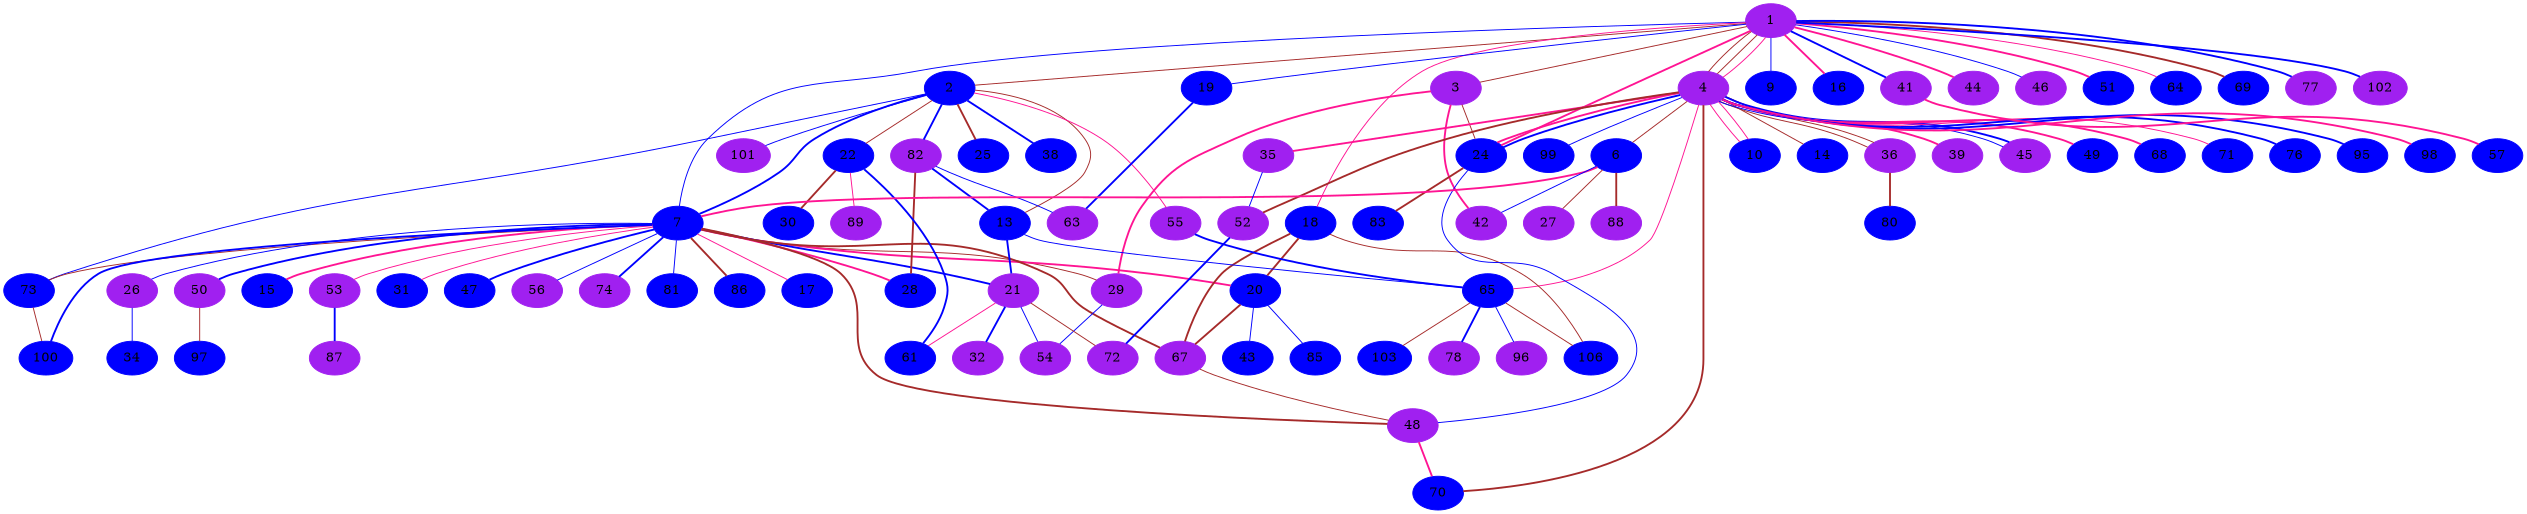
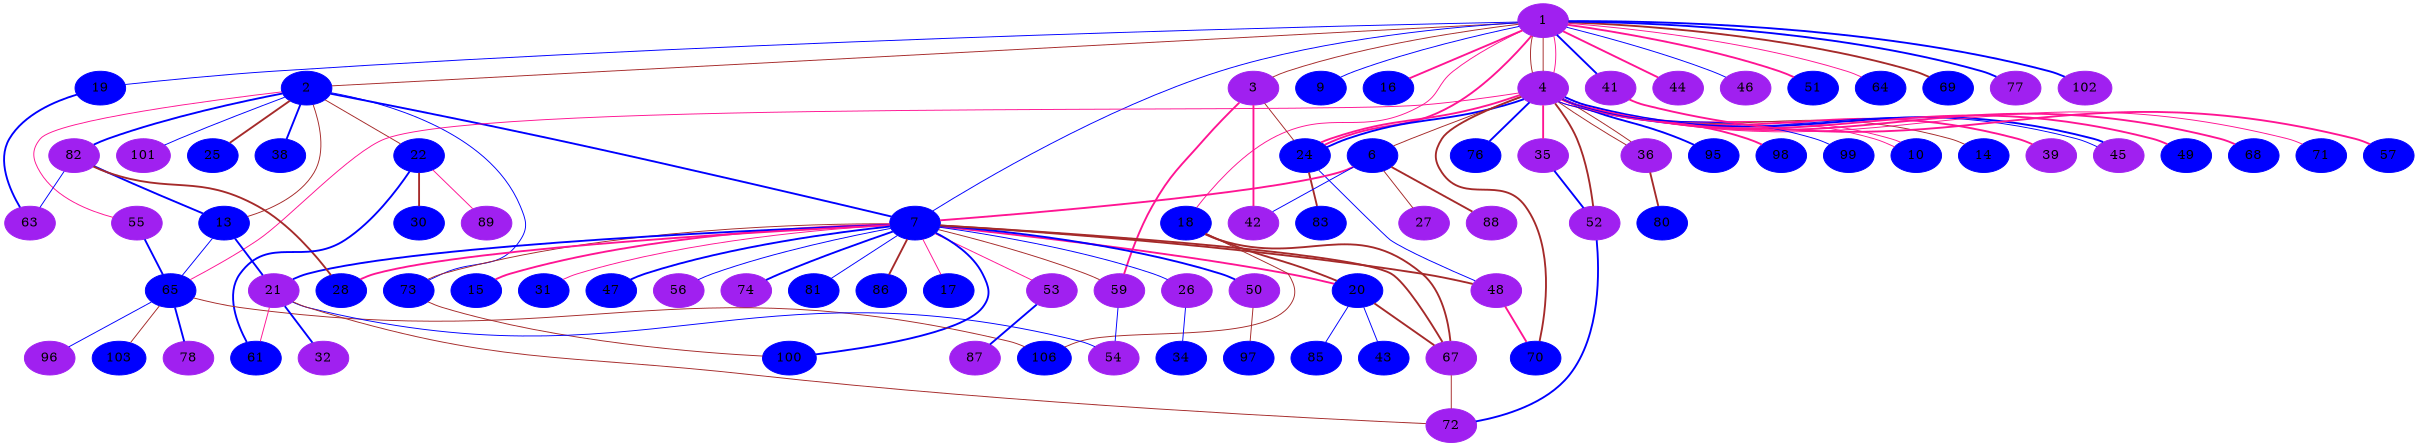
edge "35" -- "52": style solid -> bold
node "29": label "29" -> "59"
edge "67" -- "48": now "67" -- "72"
